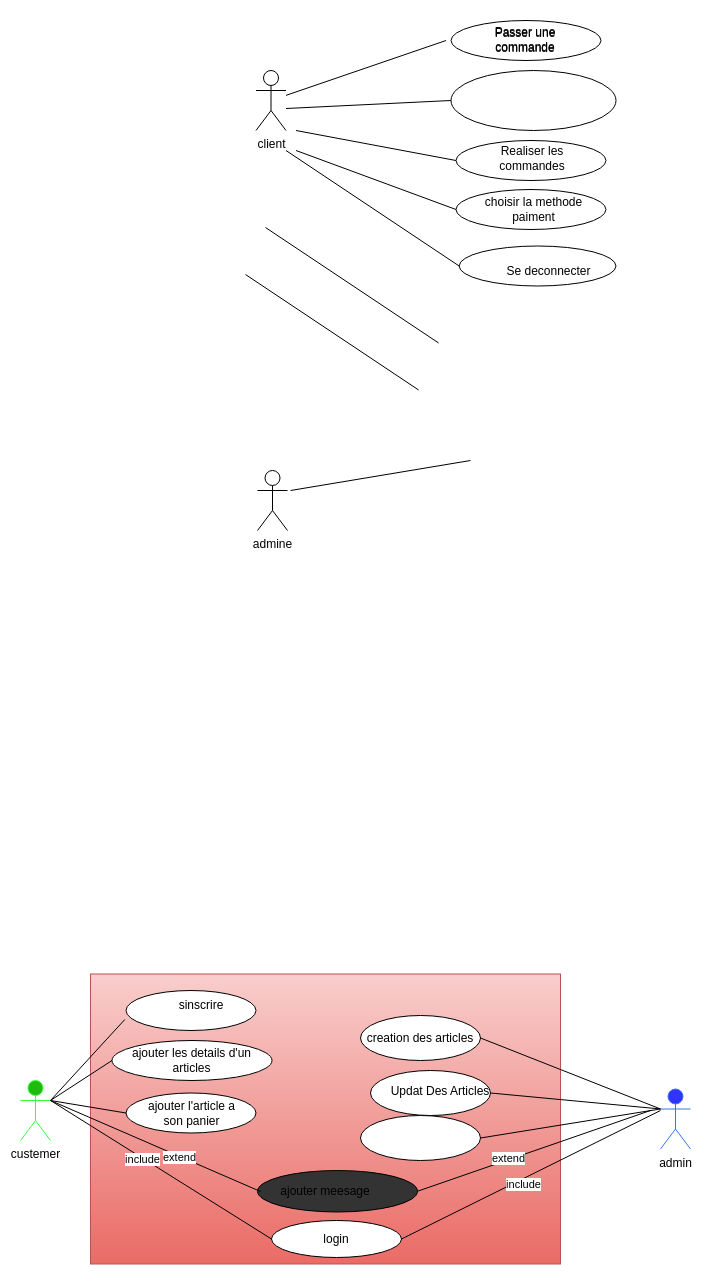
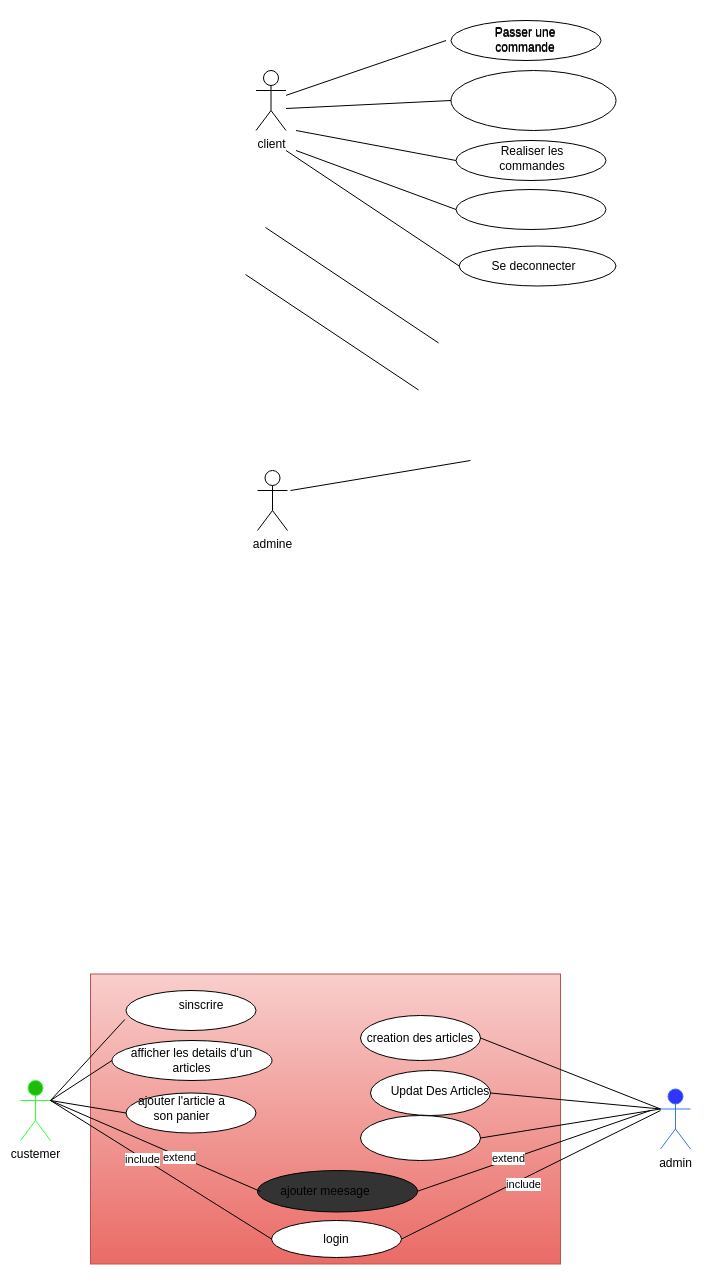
node "choisir la methode paiment": removed
node "Se deconnecter": moved (549, 271) -> (534, 266)
node "ajouter les details d'un articles": label "ajouter les details d'un articles" -> "afficher les details d'un articles"
node "ajouter l'article a son panier": moved (192, 1113) -> (182, 1108)
